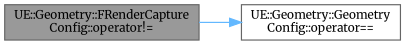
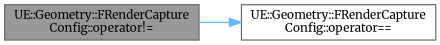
node "UE::Geometry::Geometry Config::operator==": label "UE::Geometry::Geometry Config::operator==" -> "UE::Geometry::FRenderCapture Config::operator=="
